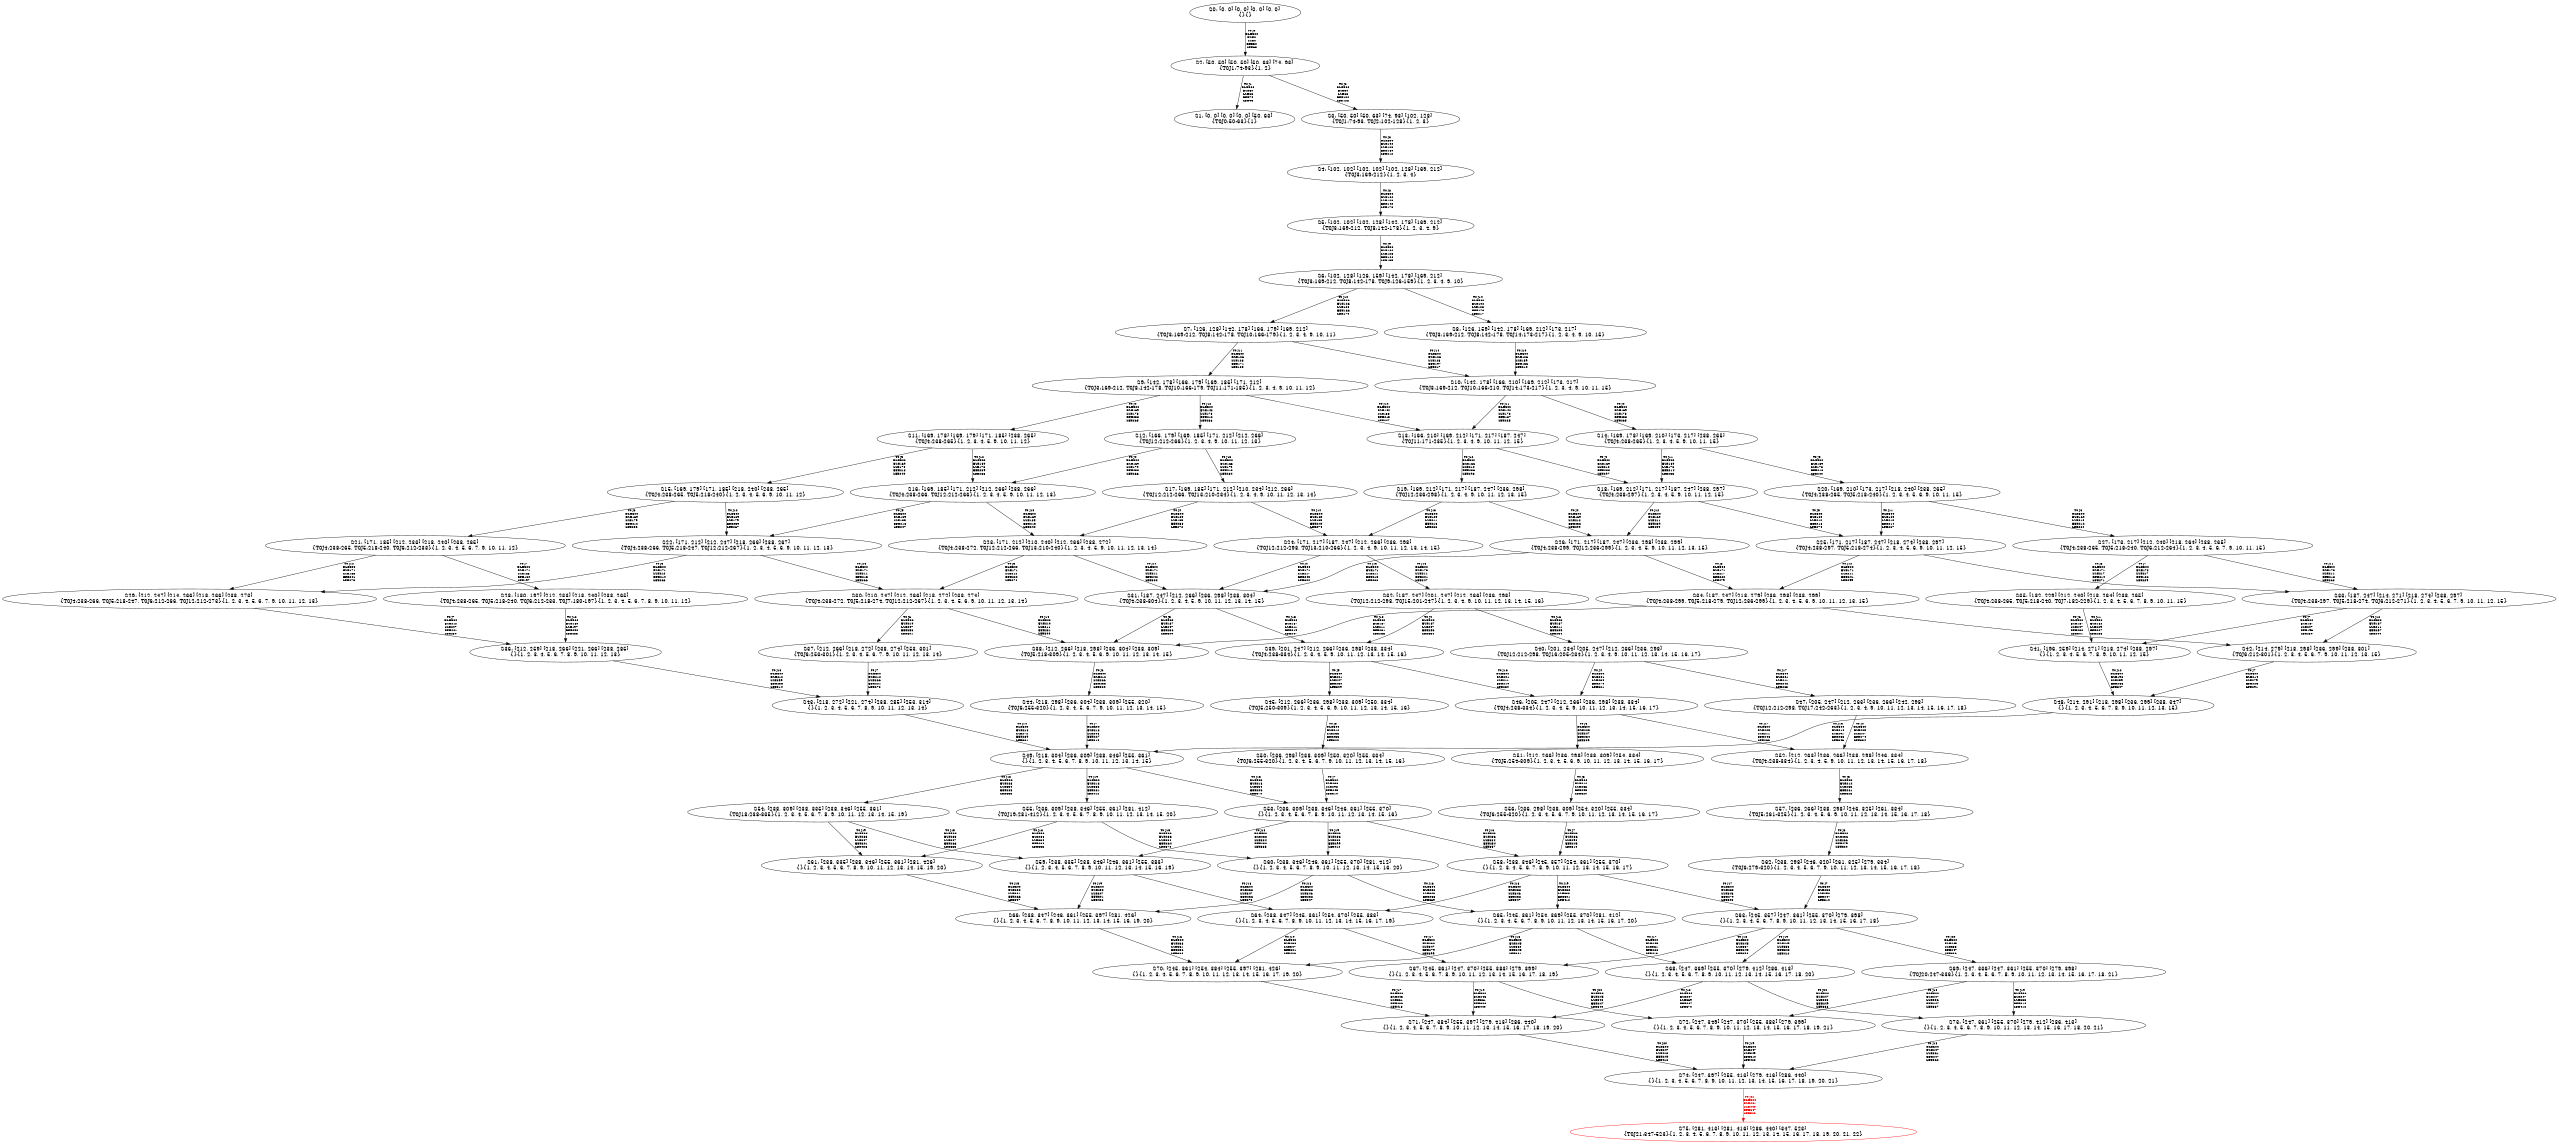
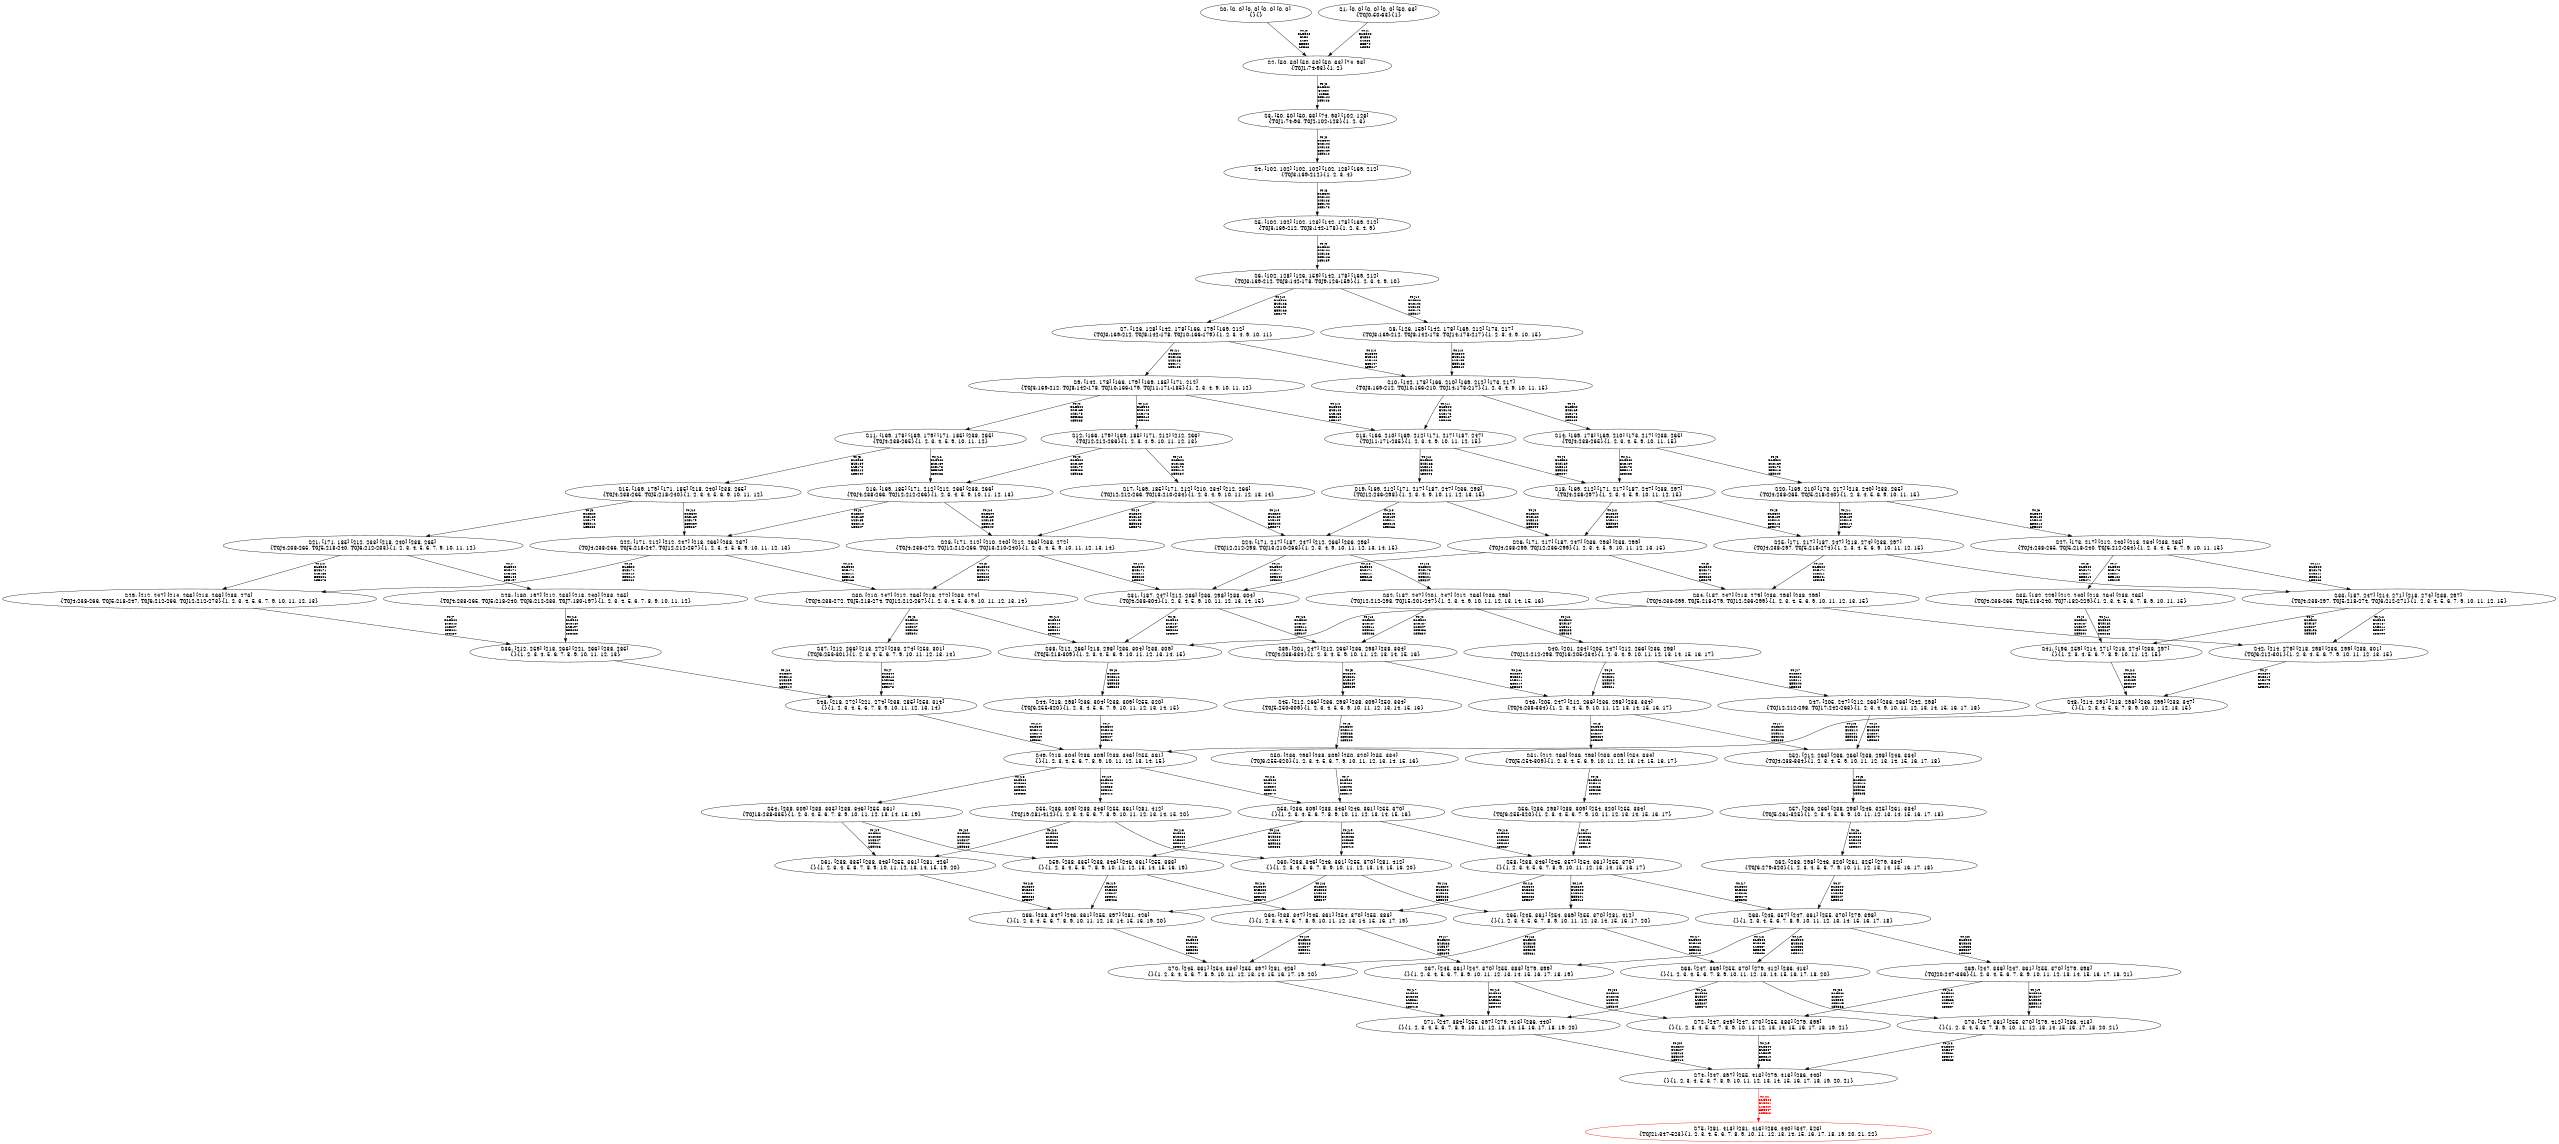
edge "S2: [50, 50] [50, 50] [50, 63] [74, 93] {T0J1:74-93}{1, 2}" -> "S1: [0, 0] [0, 0] [0, 0] [50, 63] {T0J0:50-63}{1}": reversed
